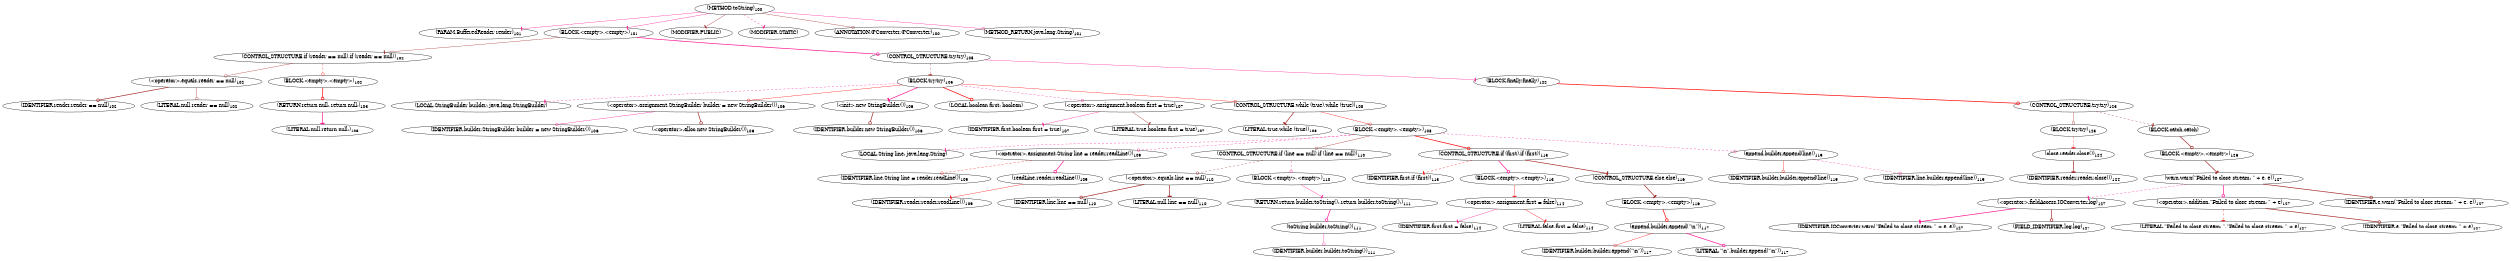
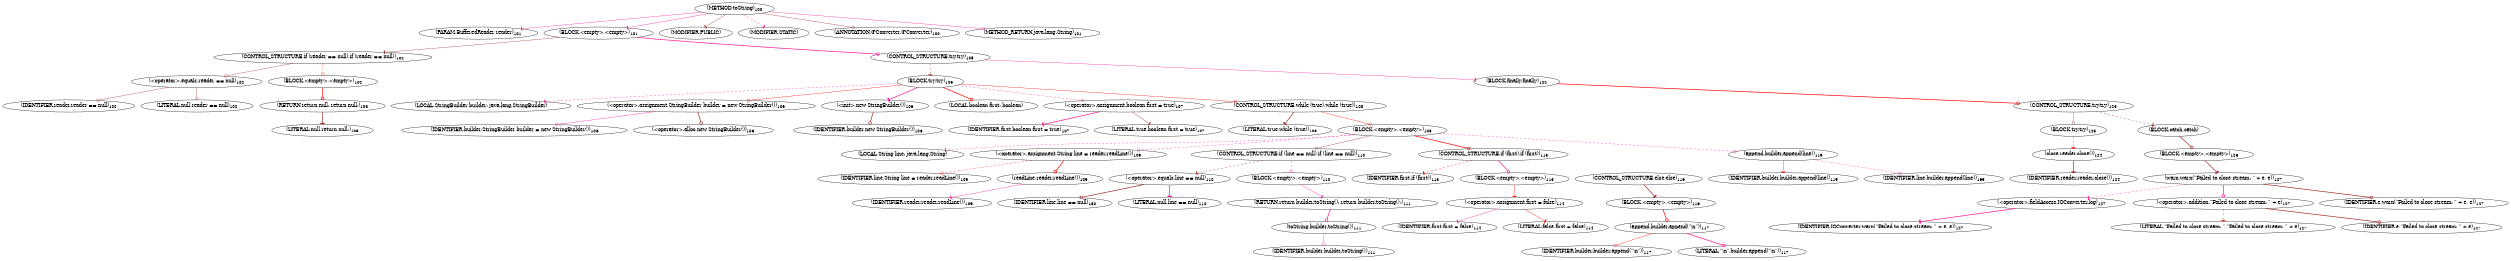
edge "(<operator>.equals,reader == null)" -> "(IDENTIFIER,reader,reader == null)": style bold -> solid
edge "(RETURN,return null;,return null;)" -> "(LITERAL,null,return null;)": color deeppink -> brown
edge "(<operator>.assignment,boolean first = true)" -> "(IDENTIFIER,first,boolean first = true)": style solid -> bold
edge "(append,builder.append(line))" -> "(IDENTIFIER,builder,builder.append(line))": arrowhead odot -> tee
edge "(<operator>.assignment,String line = reader.readLine())" -> "(readLine,reader.readLine())": color deeppink -> red
edge "(CONTROL_STRUCTURE,if (line == null),if (line == null))" -> "(<operator>.equals,line == null)": arrowhead odot -> tee
edge "(CONTROL_STRUCTURE,if (first),if (first))" -> "(CONTROL_STRUCTURE,else,else)": removed
node "(IDENTIFIER,line,builder.append(line))": text "119" -> "169"
edge "(<operator>.equals,line == null)" -> "(LITERAL,null,line == null)": color brown -> deeppink
edge "(readLine,reader.readLine())" -> "(IDENTIFIER,reader,reader.readLine())": color red -> deeppink
node "(IDENTIFIER,line,line == null)": text "110" -> "130"
node "(FIELD_IDENTIFIER,log,log)": removed
